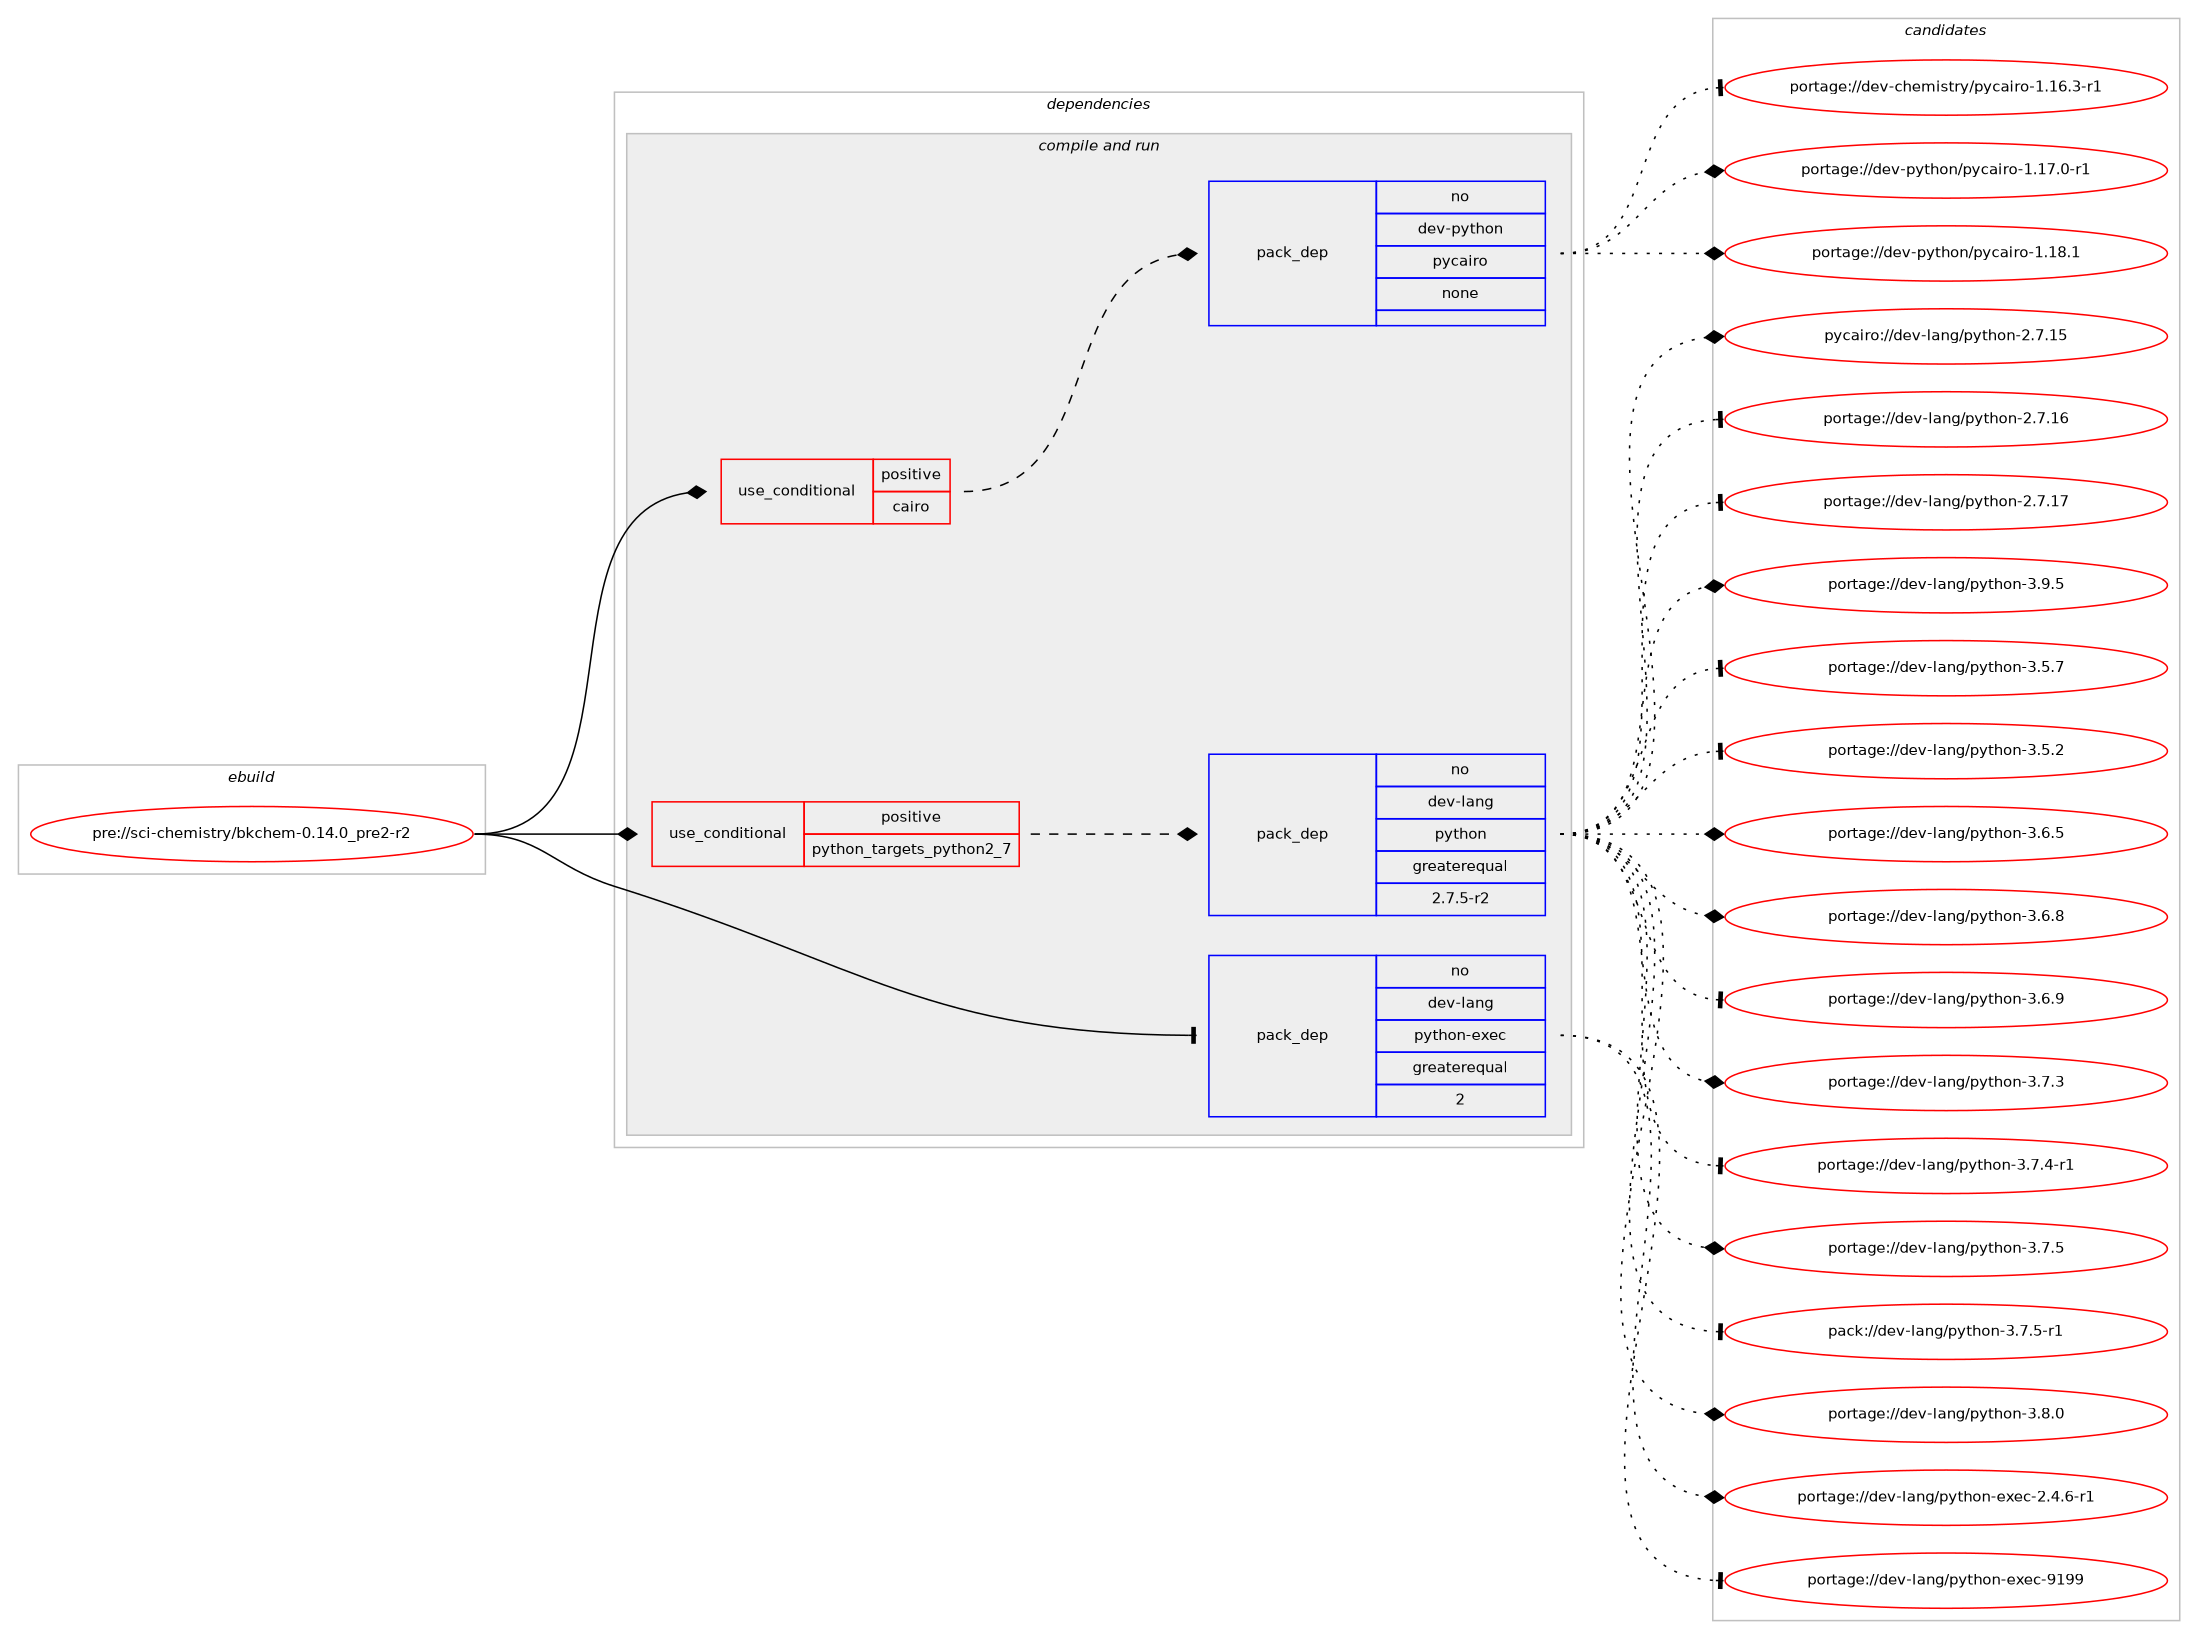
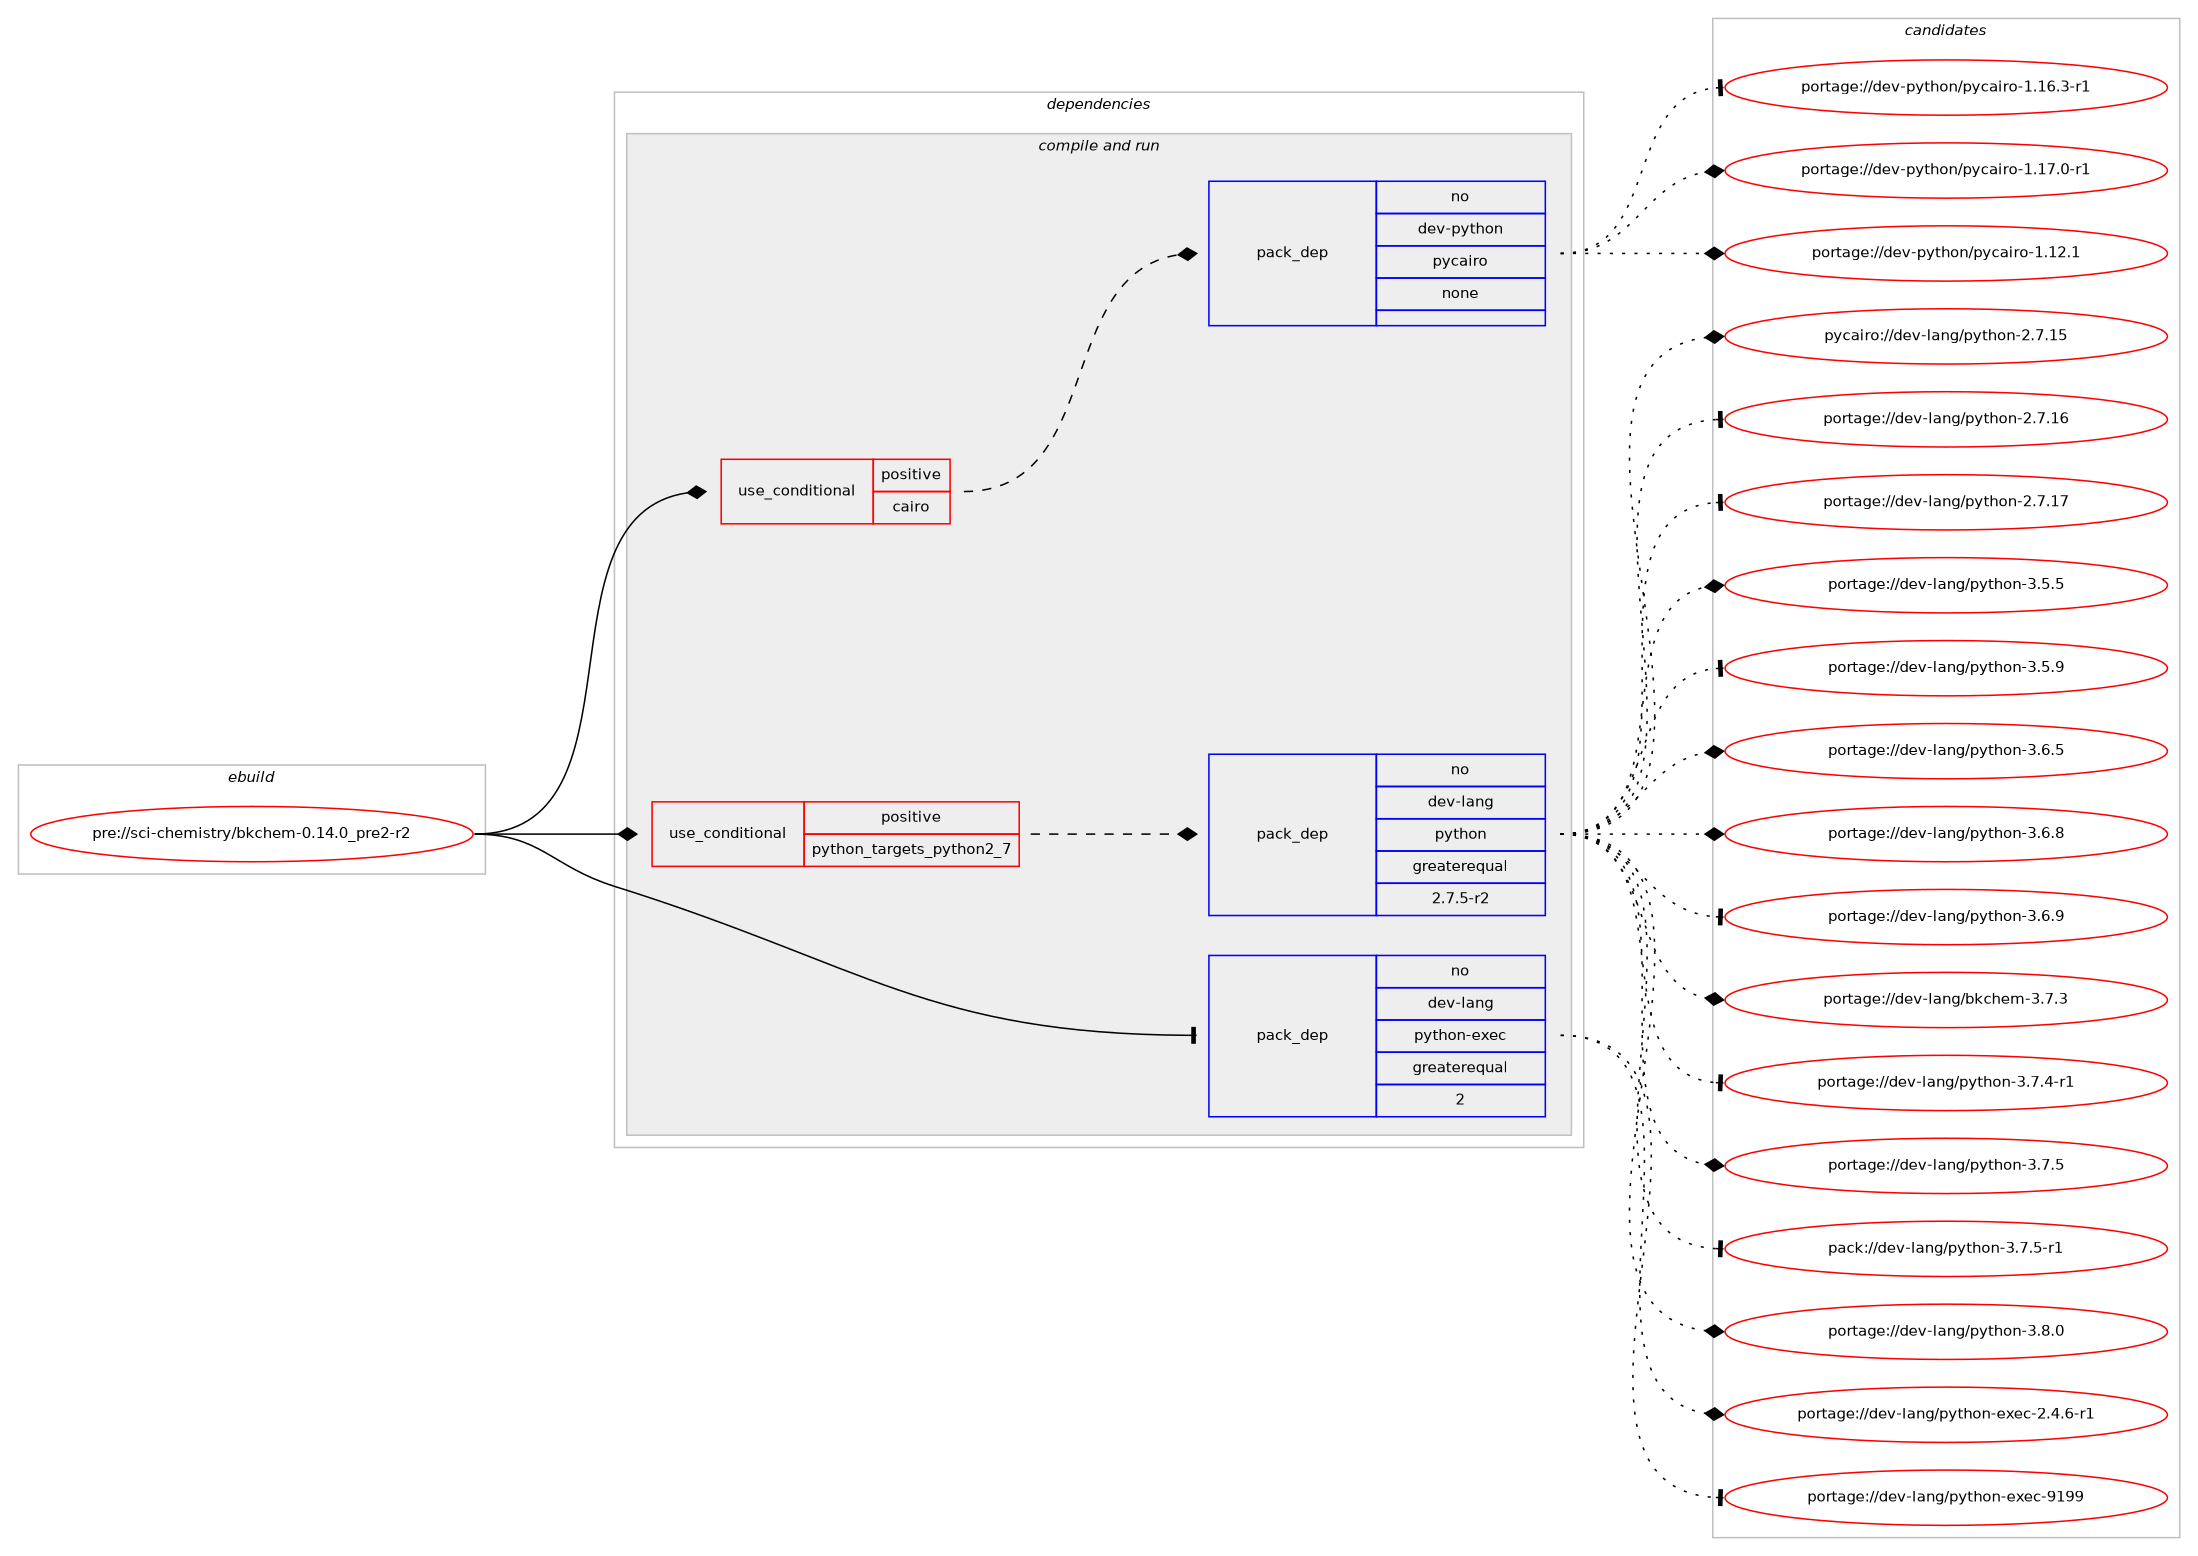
node "portage://dev-chemistry/pycairo-1.16.3-r1": label "portage://dev-chemistry/pycairo-1.16.3-r1" -> "portage://dev-python/pycairo-1.16.3-r1"
node "portage://dev-python/pycairo-1.18.1": label "portage://dev-python/pycairo-1.18.1" -> "portage://dev-python/pycairo-1.12.1"
node "portage://dev-lang/python-3.9.5": label "portage://dev-lang/python-3.9.5" -> "portage://dev-lang/python-3.5.5"
node "portage://dev-lang/python-3.5.7": removed
node "portage://dev-lang/python-3.5.2": label "portage://dev-lang/python-3.5.2" -> "portage://dev-lang/python-3.5.9"
node "portage://dev-lang/python-3.7.3": label "portage://dev-lang/python-3.7.3" -> "portage://dev-lang/bkchem-3.7.3"
